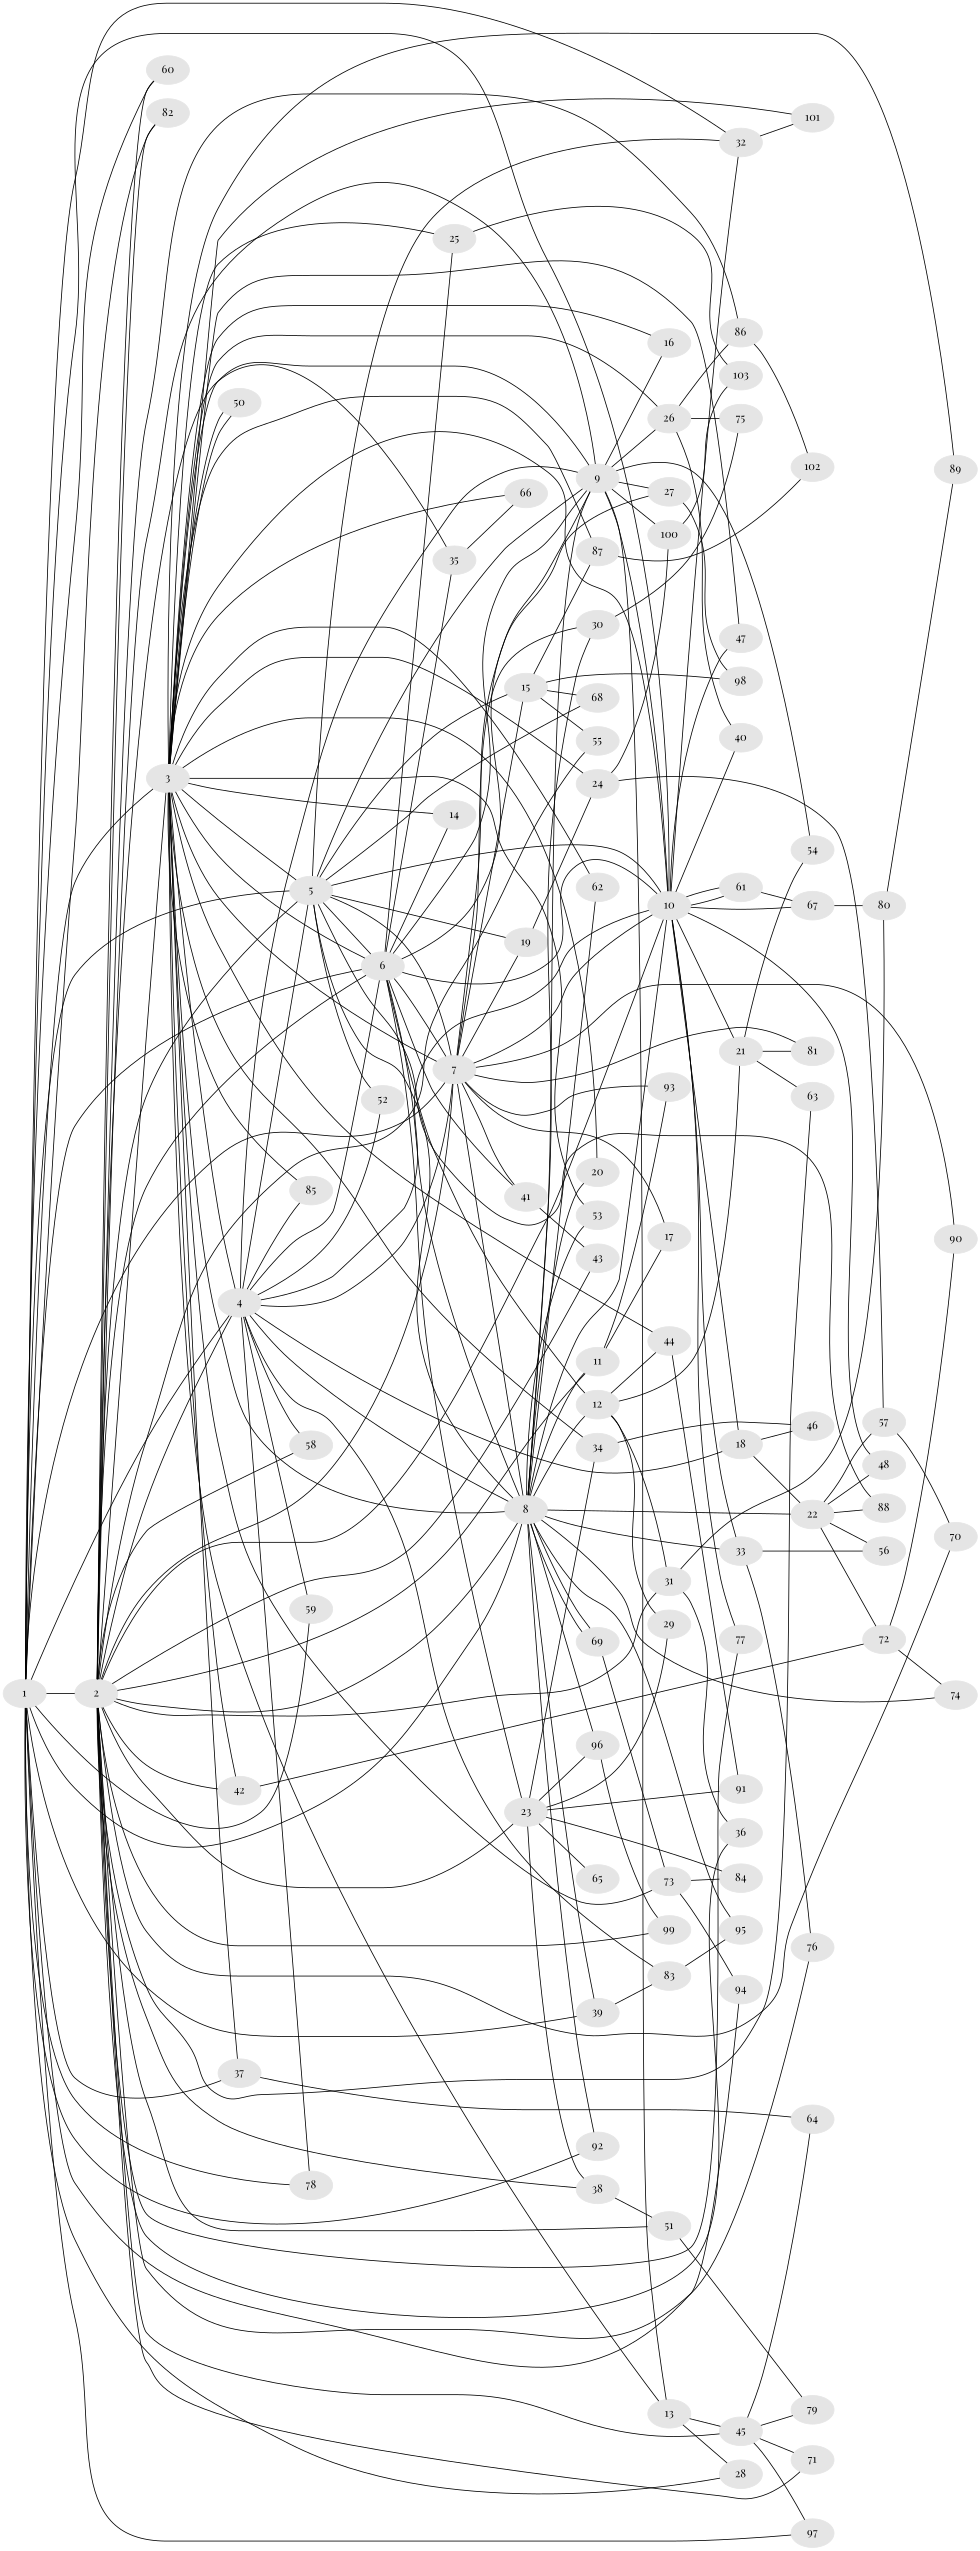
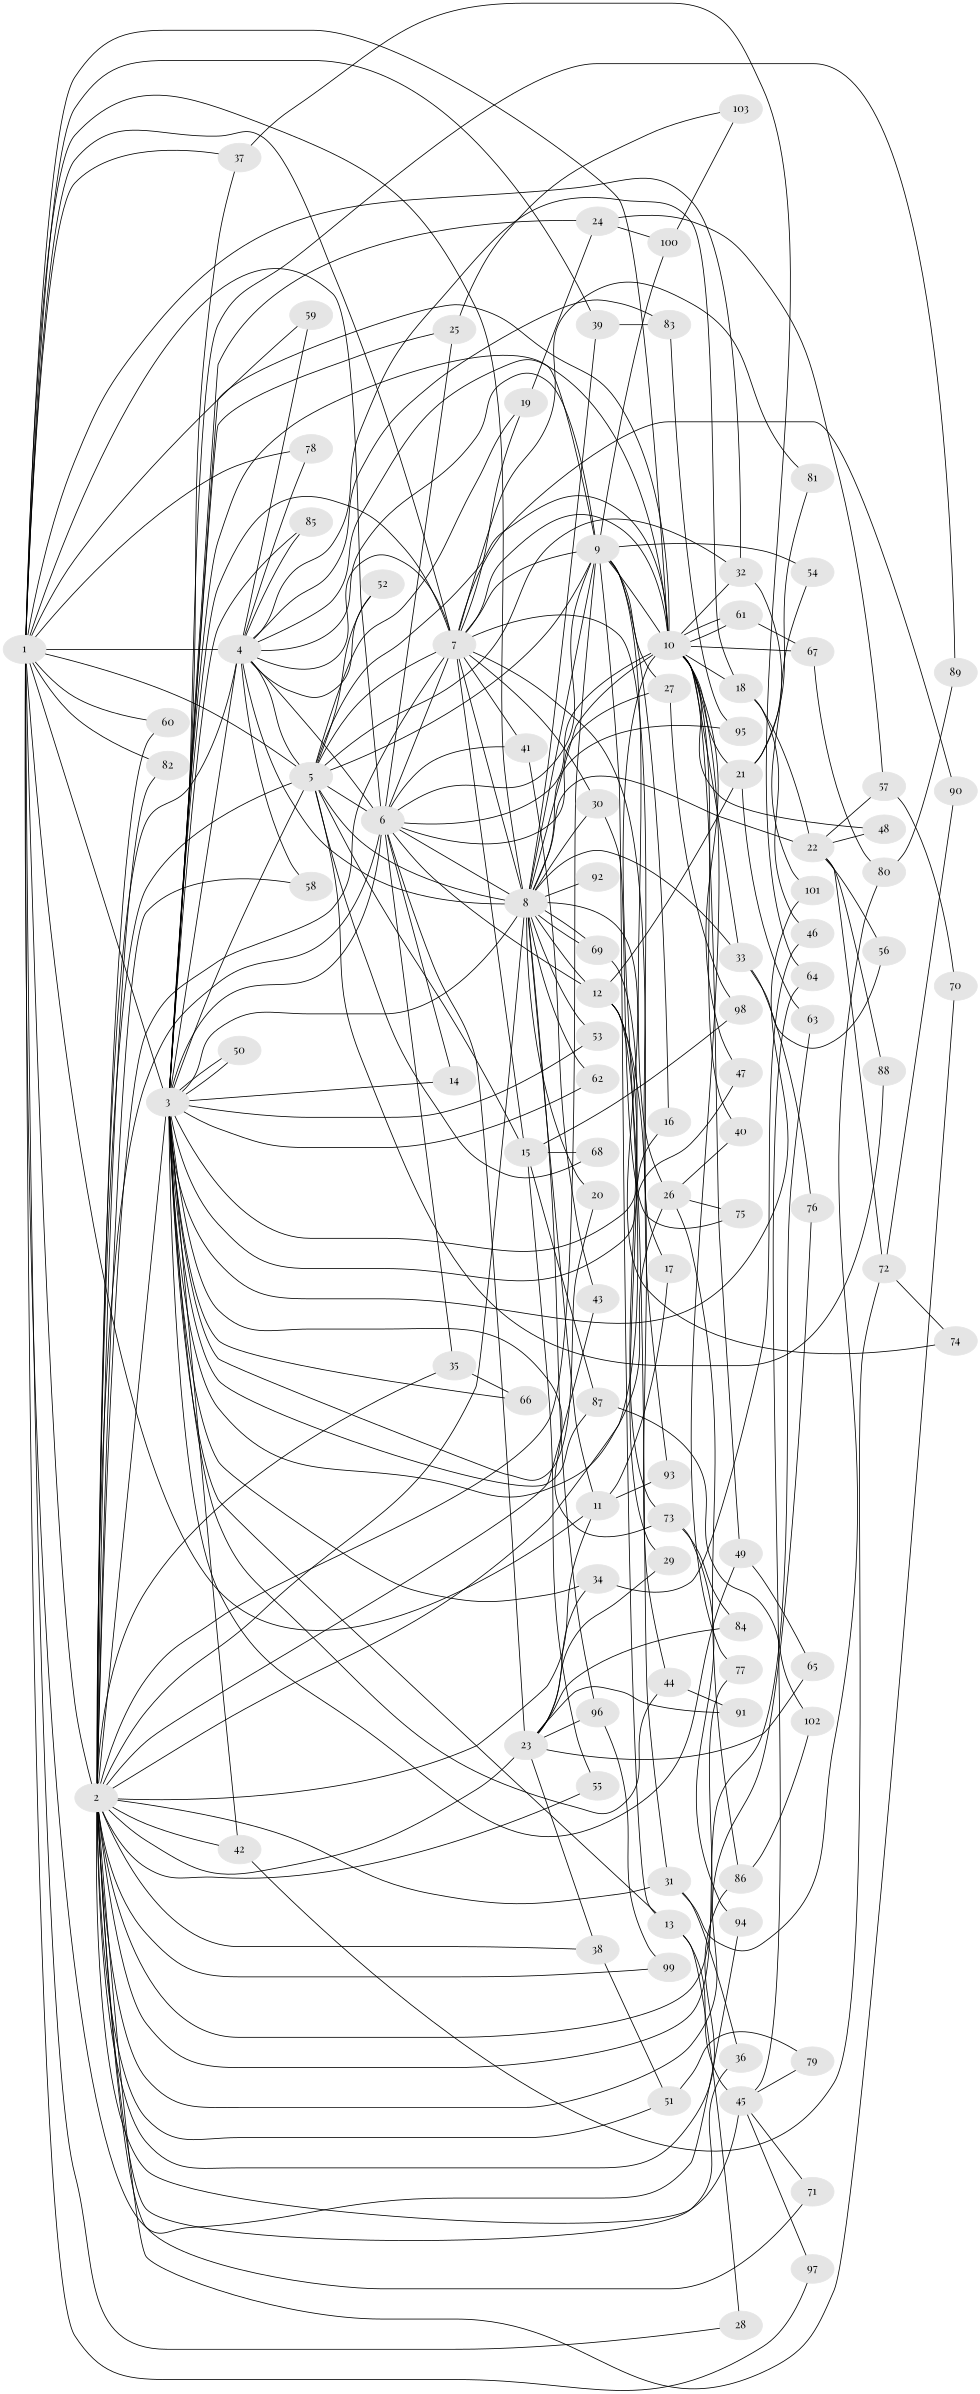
node "49": added
edge "1" -- "92": now "1" -- "11"
